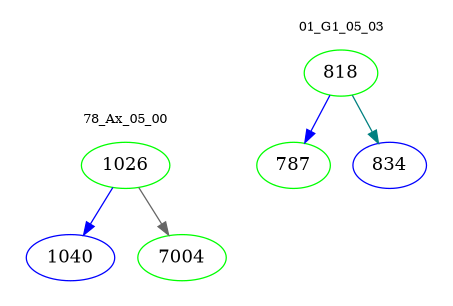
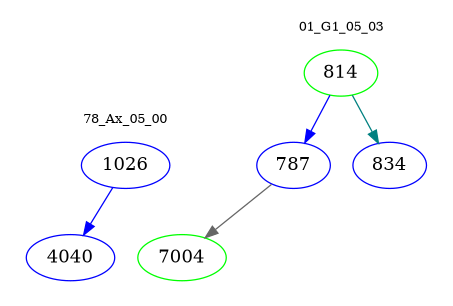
node "818": label "818" -> "814"
node "1026": color green -> blue
node "787": color green -> blue
edge "1026" -> "7004": now "787" -> "7004"
node "1040": label "1040" -> "4040"
